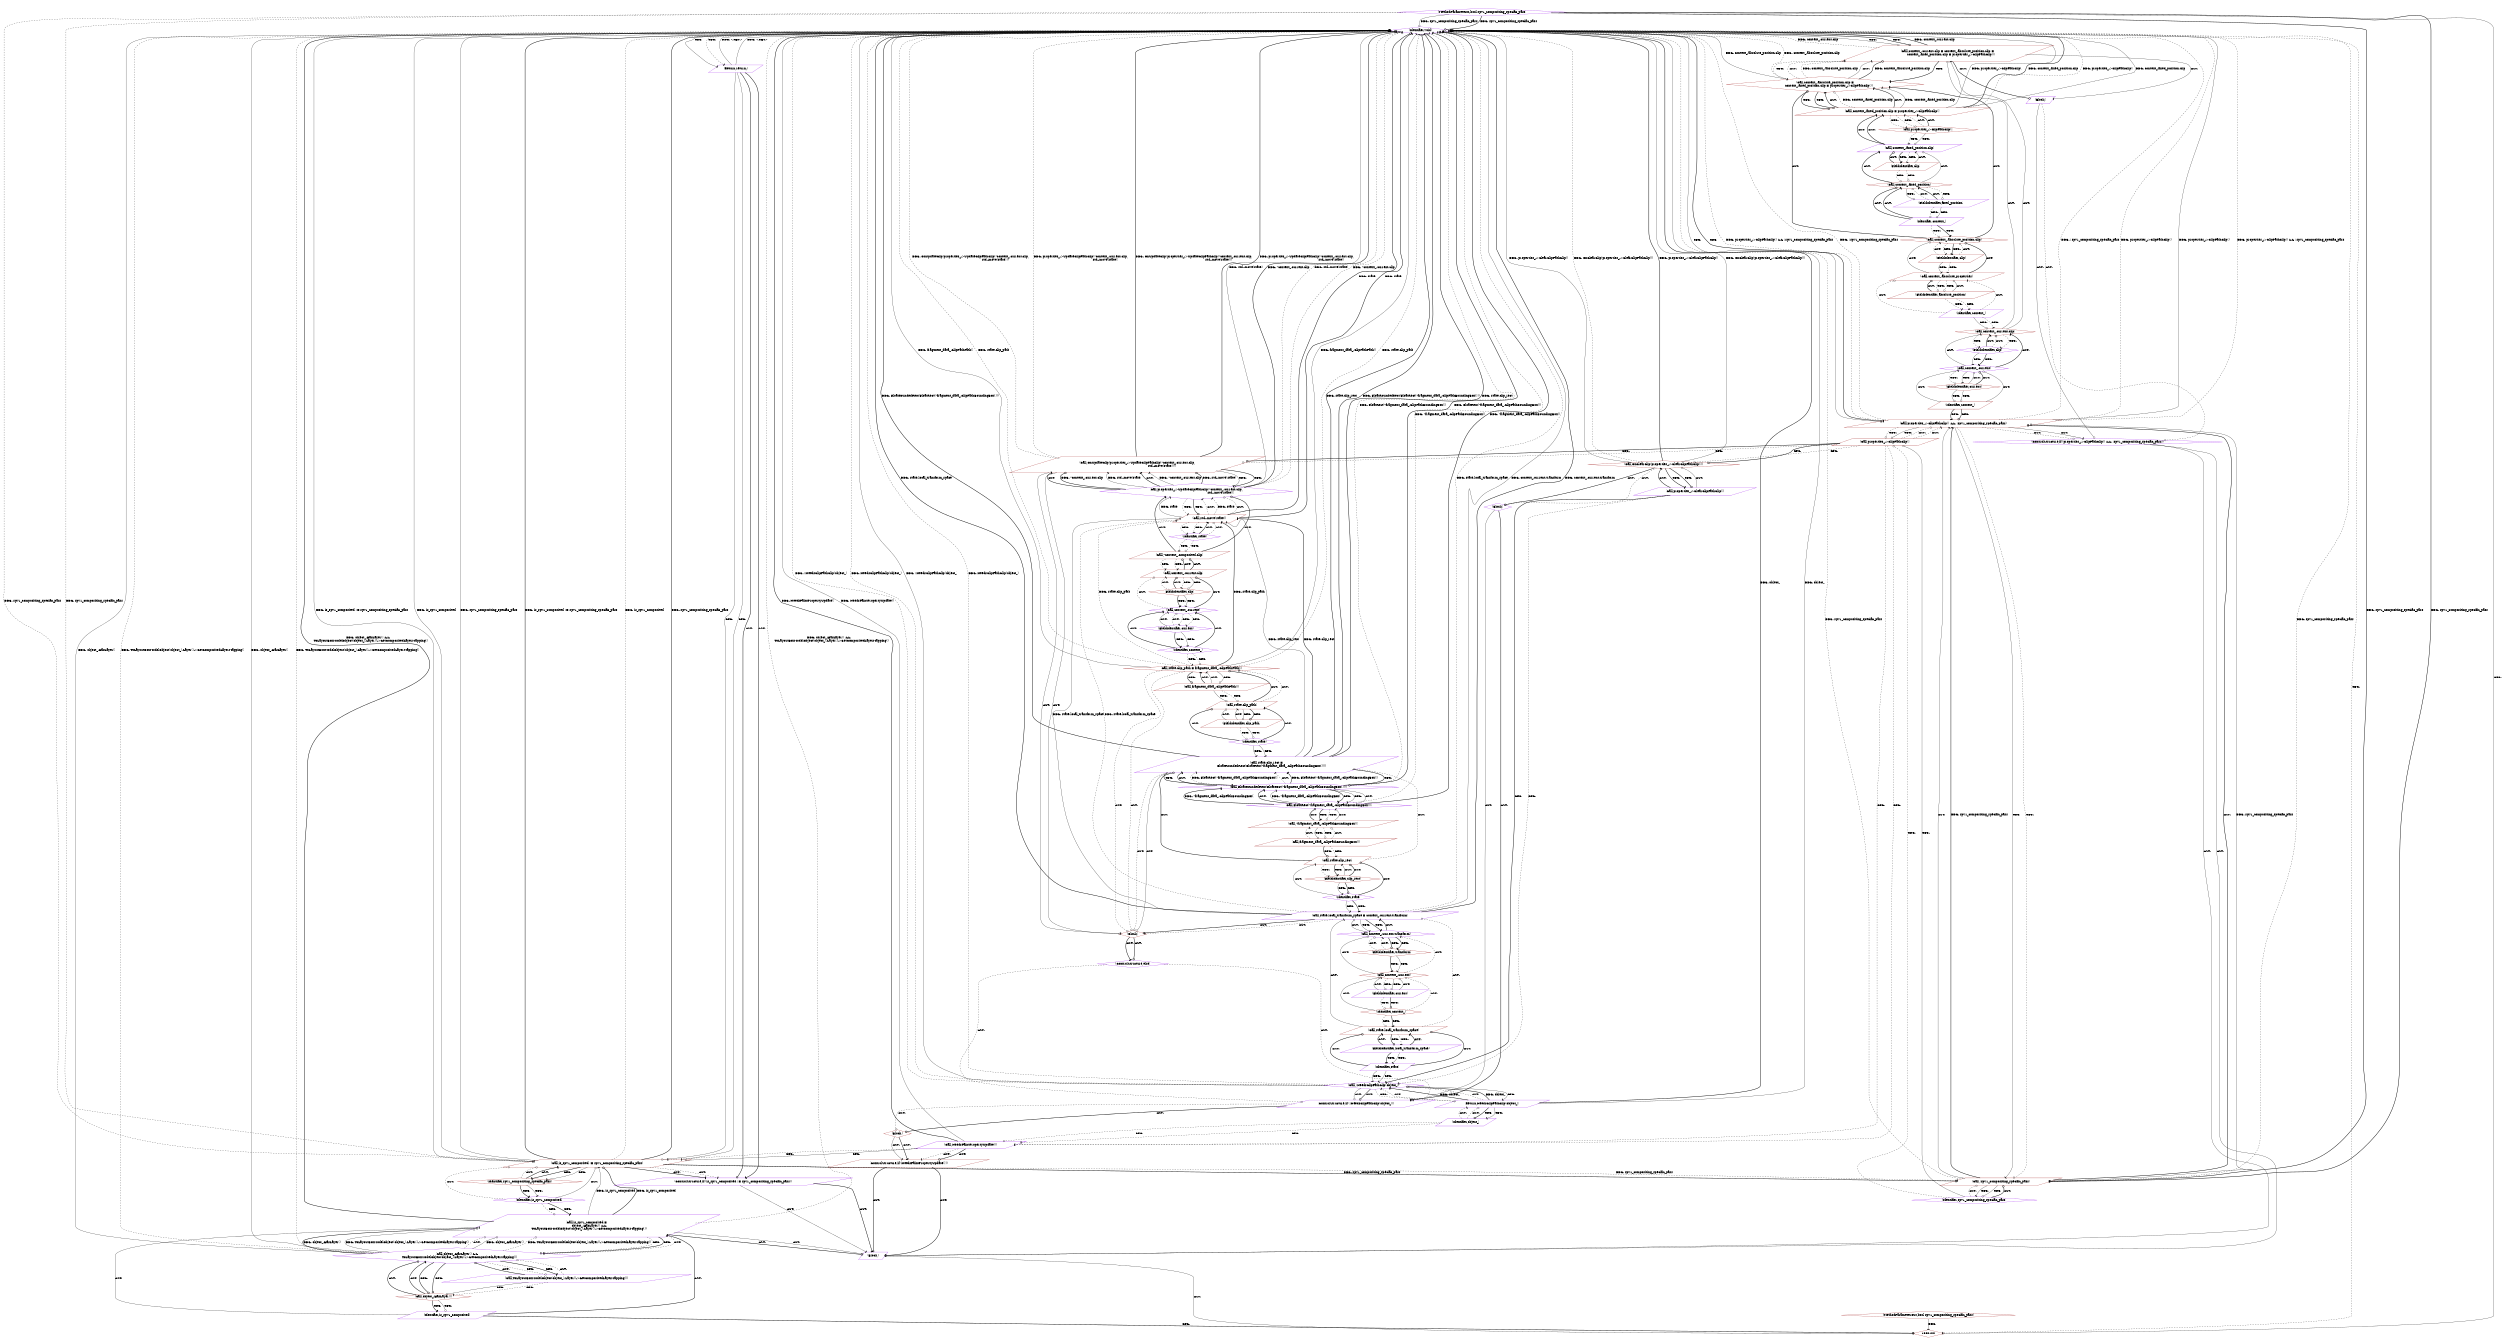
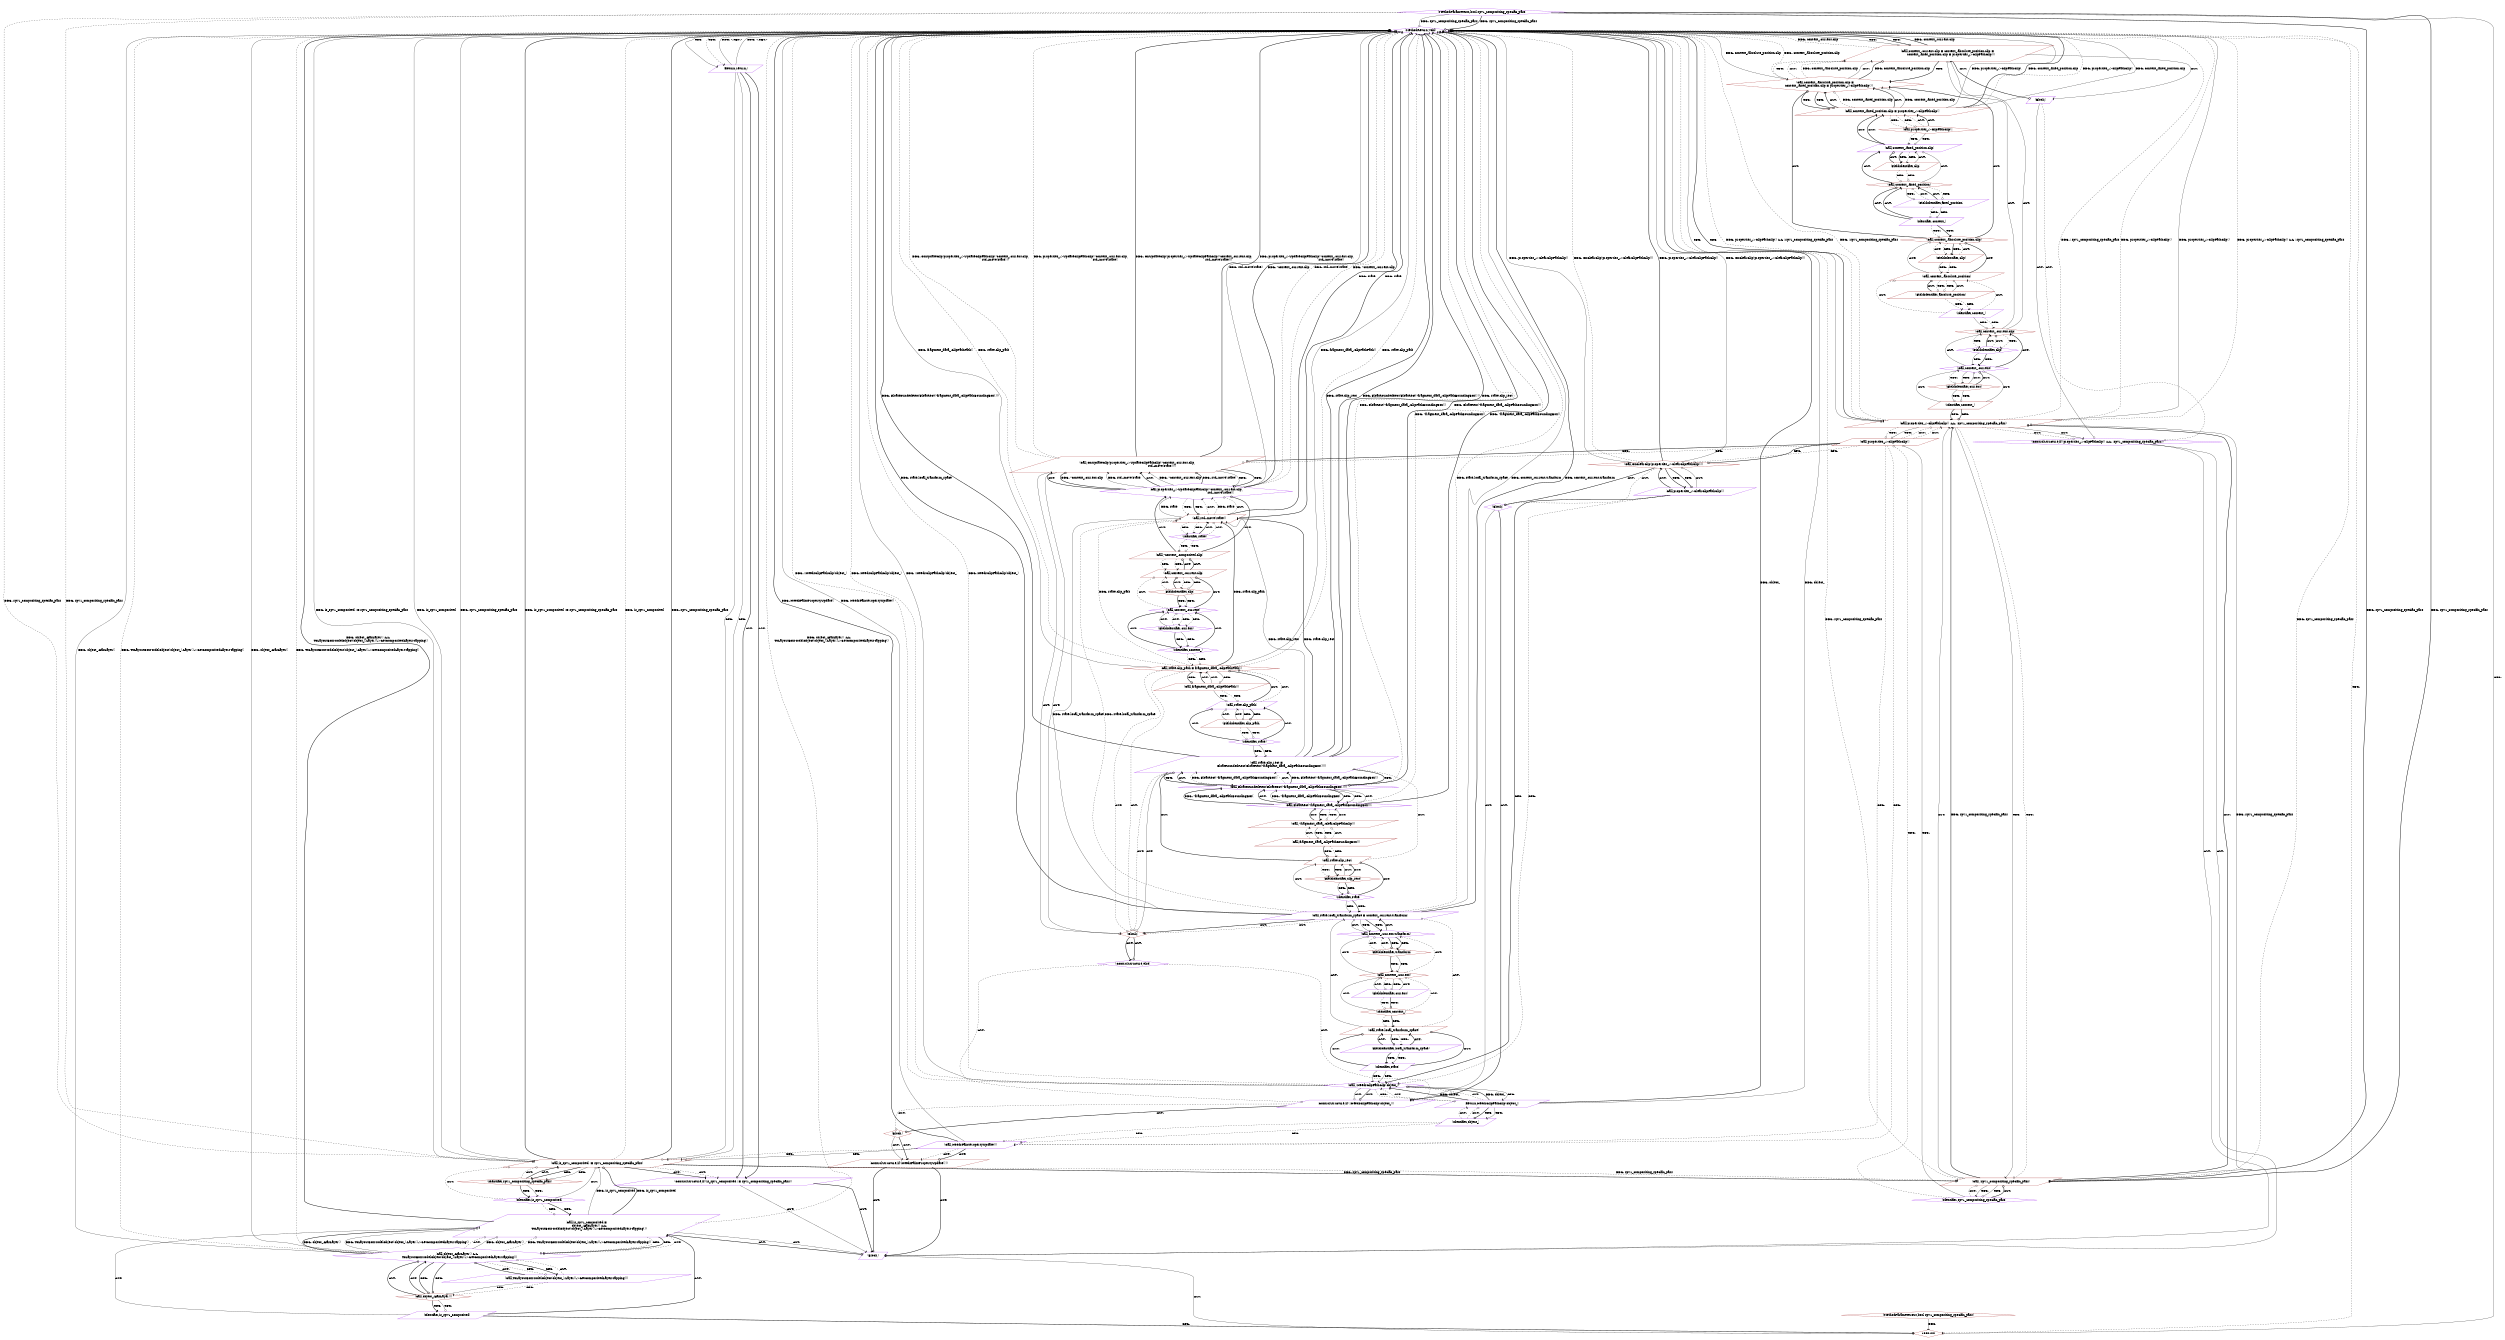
node "(Identifier,void)": label "(Identifier,void)" -> "(MethodReturn,void)"
node "(Call,context_.absolute_properties)": label "(Call,context_.absolute_properties)" -> "(Call,context_.absolute_position)"
node "(Call,state.clip_path)": color brown -> purple
node "(Call,*fragment_data_.ClipPathBoundingBox())": label "(Call,*fragment_data_.ClipPathBoundingBox())" -> "(Call,*fragment_data_.ClearClipPathClip())"
